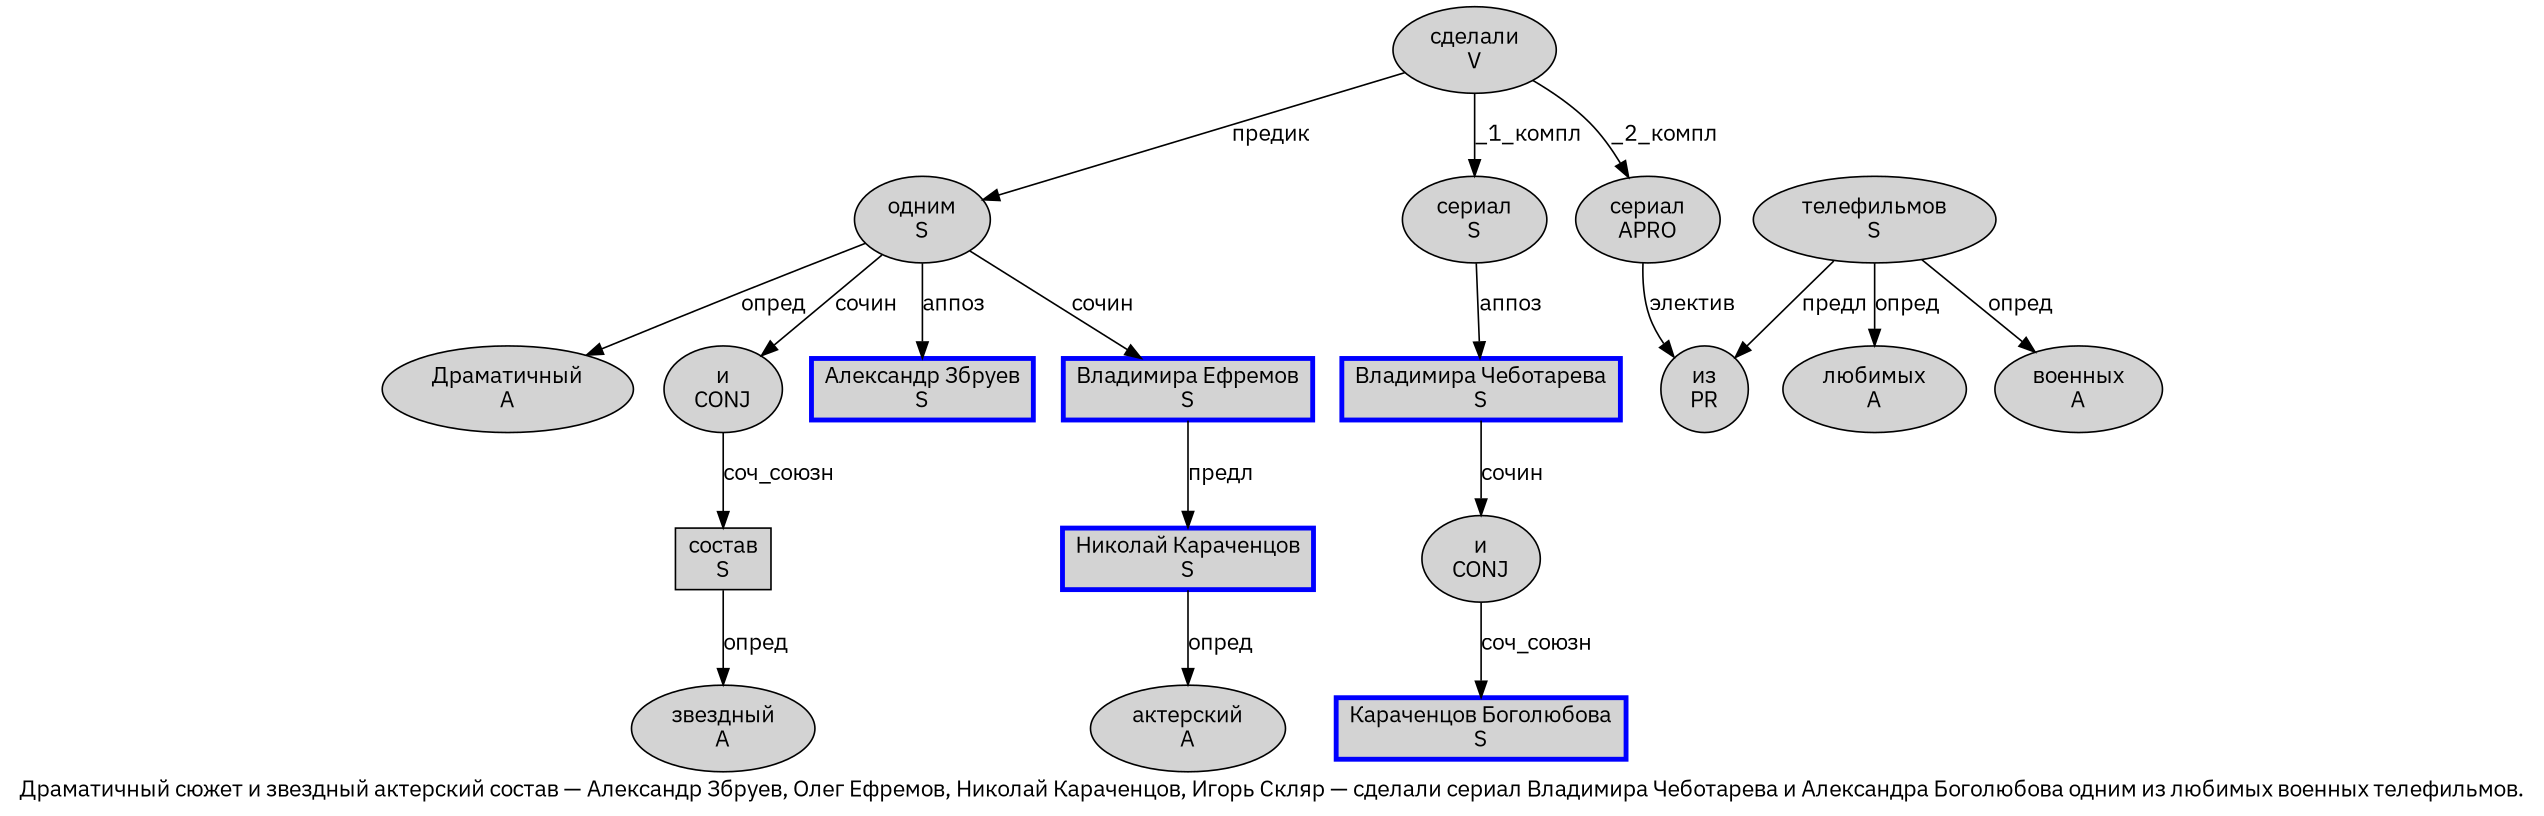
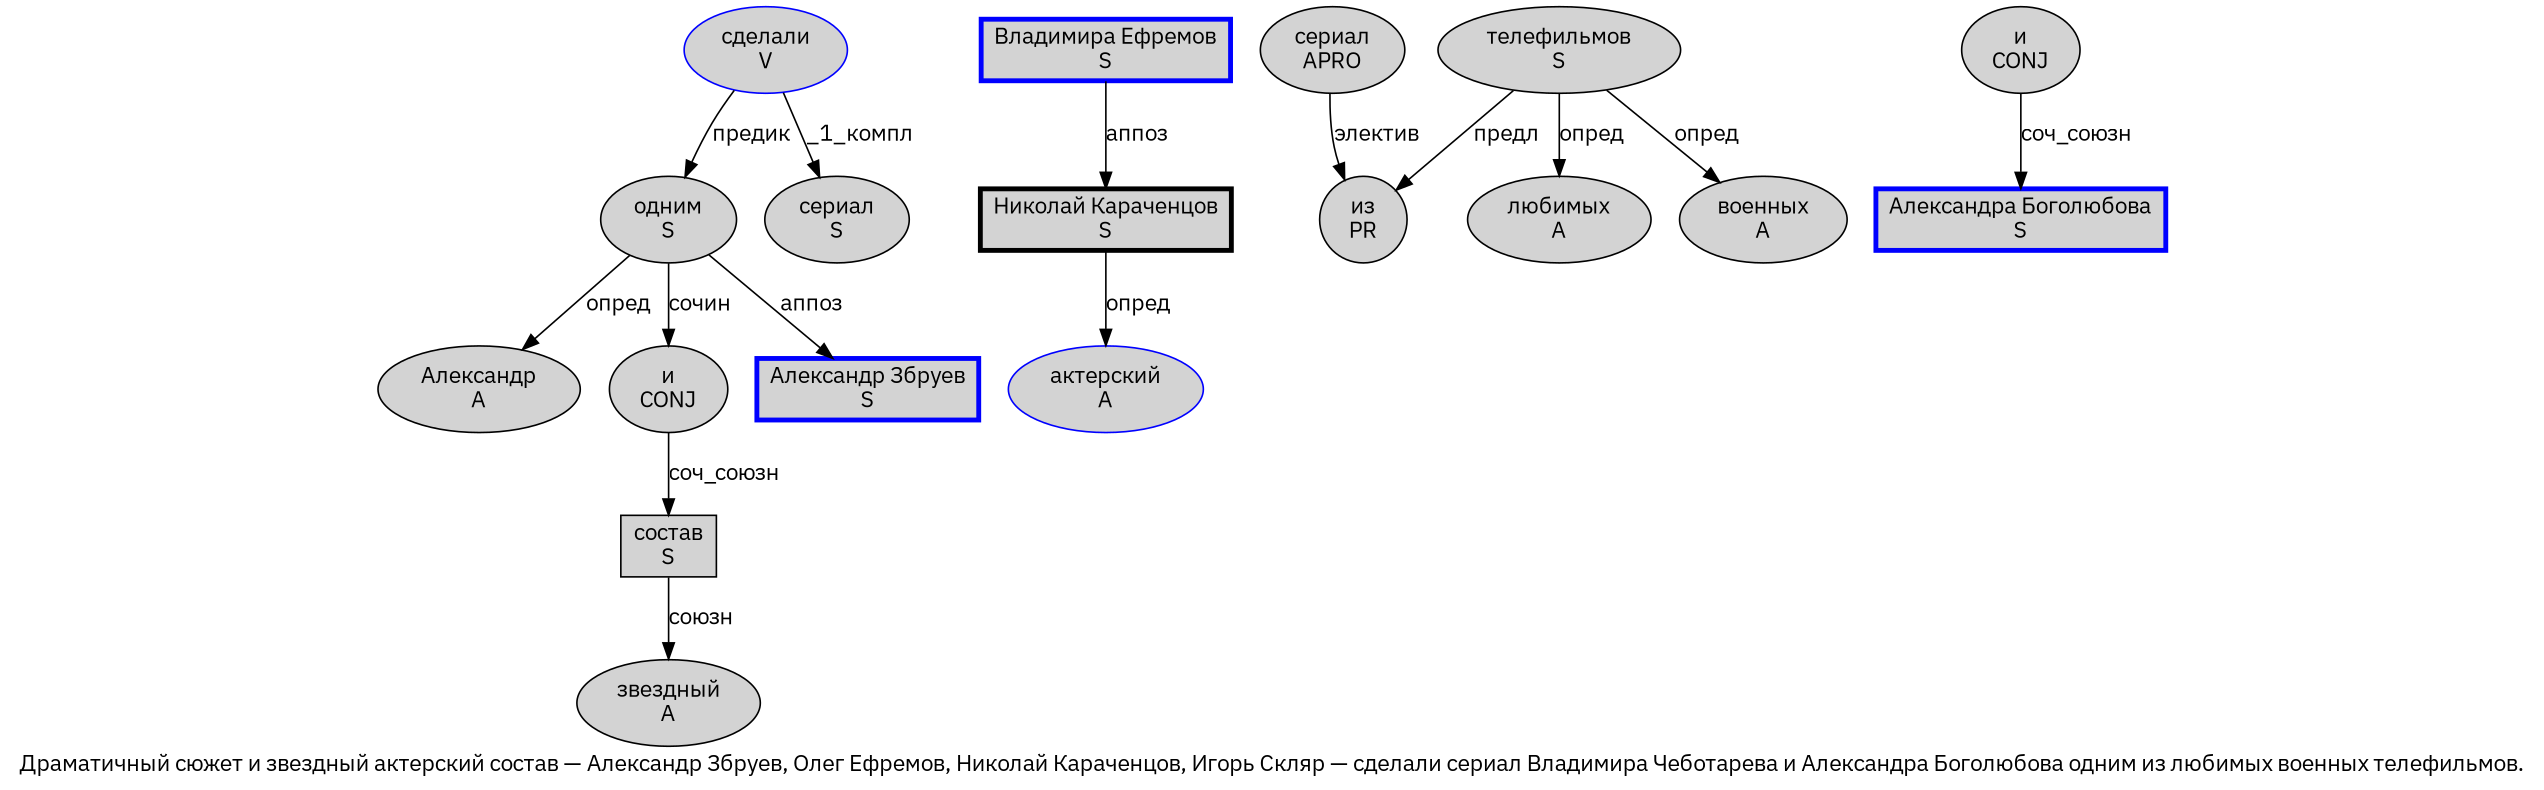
node "сделали V": color black -> blue
edge "сделали V" -> "сериал APRO": removed, label "_2_компл"
edge "одним S" -> "Владимира Ефремов S": removed, label "сочин"
node "Драматичный A": label "Драматичный A" -> "Александр A"
node "Владимира Чеботарева S": removed
edge "Владимира Ефремов S" -> "Николай Караченцов S": label "предл" -> "аппоз"
node "Николай Караченцов S": color blue -> black
edge "состав S" -> "звездный A": label "опред" -> "союзн"
node "актерский A": color black -> blue
node "Караченцов Боголюбова S": label "Караченцов Боголюбова S" -> "Александра Боголюбова S"
